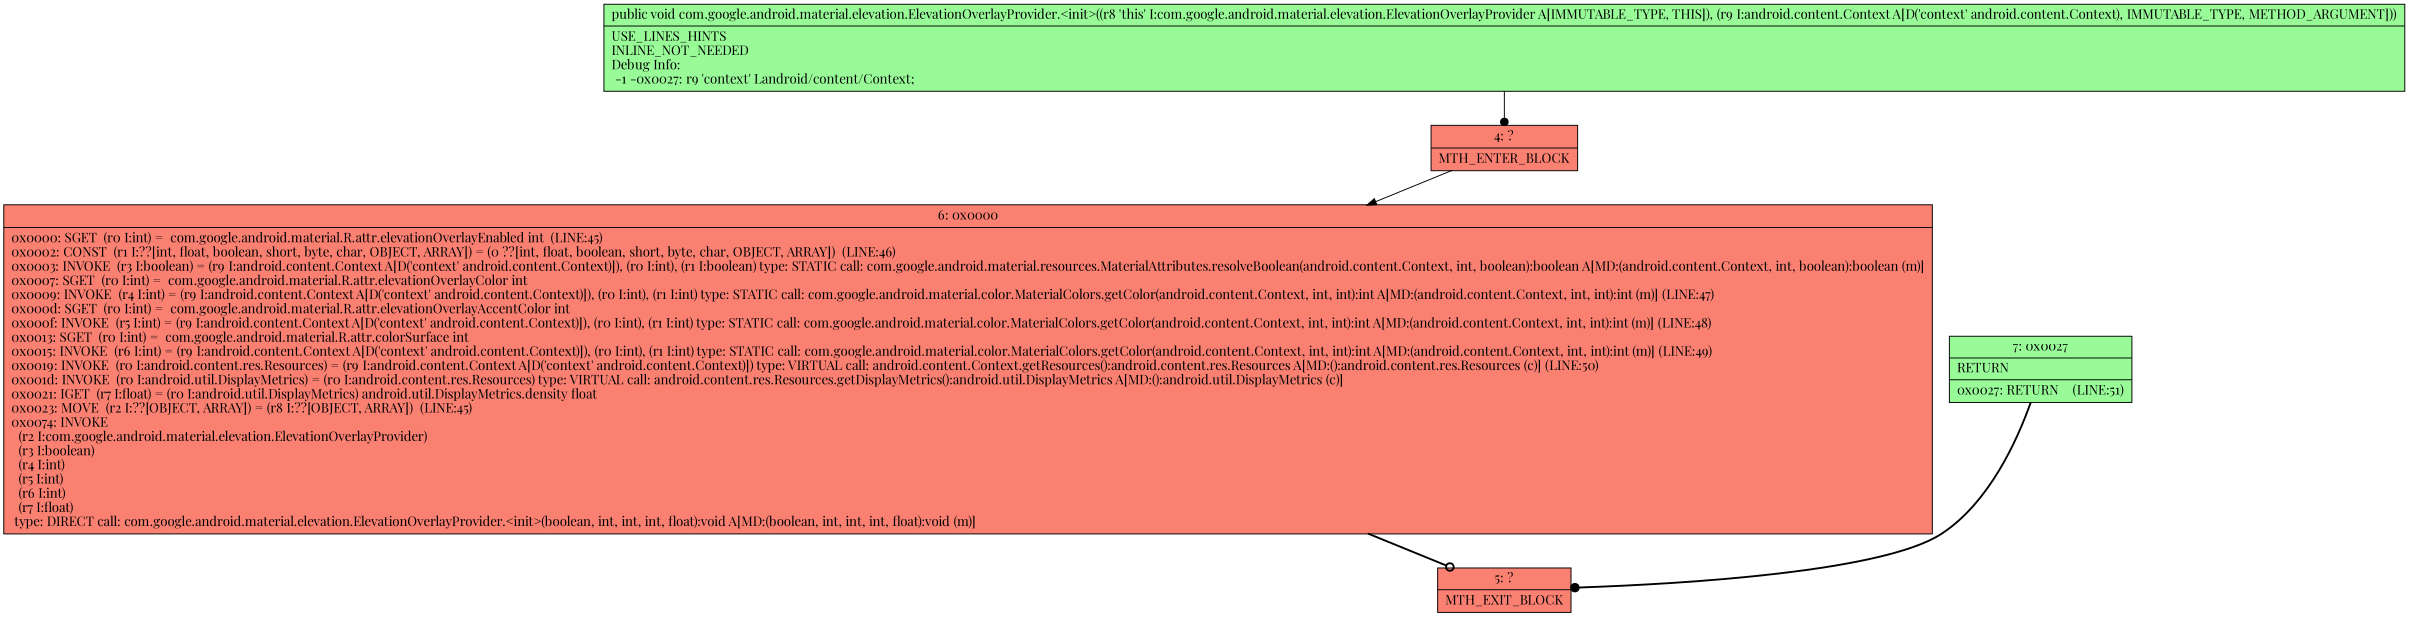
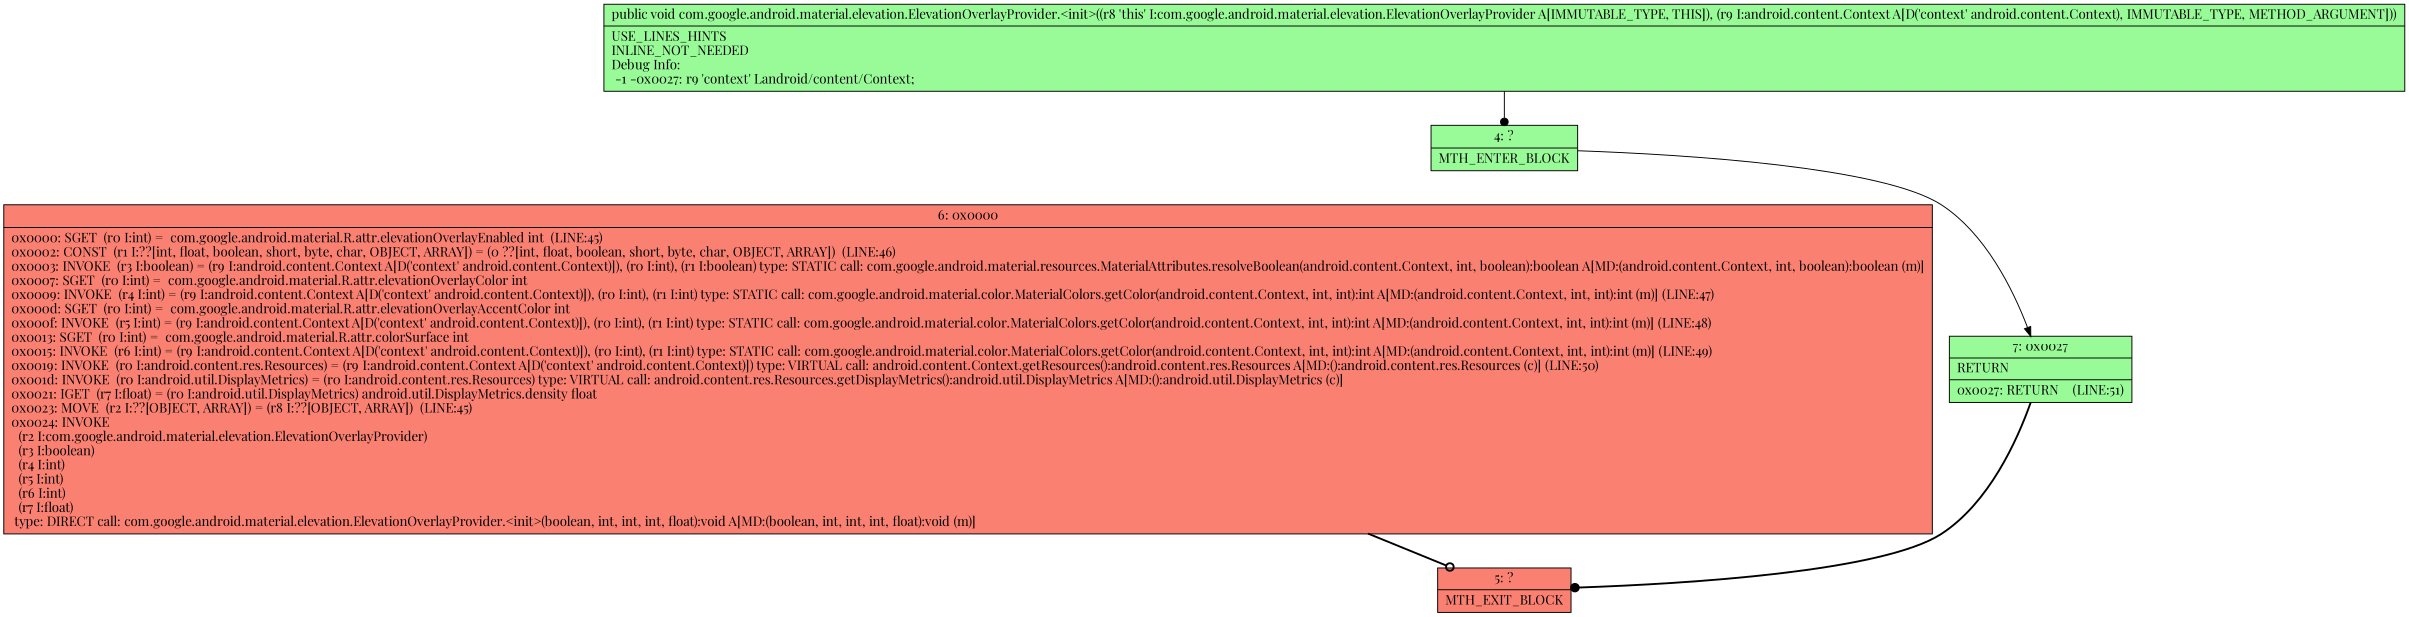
node "4: ?": fillcolor salmon -> palegreen
edge "4: ?" -> "6: 0x0000": now "4: ?" -> "7: 0x0027"
node "6: 0x0000": text "0x0074: INVOKE" -> "0x0024: INVOKE"
